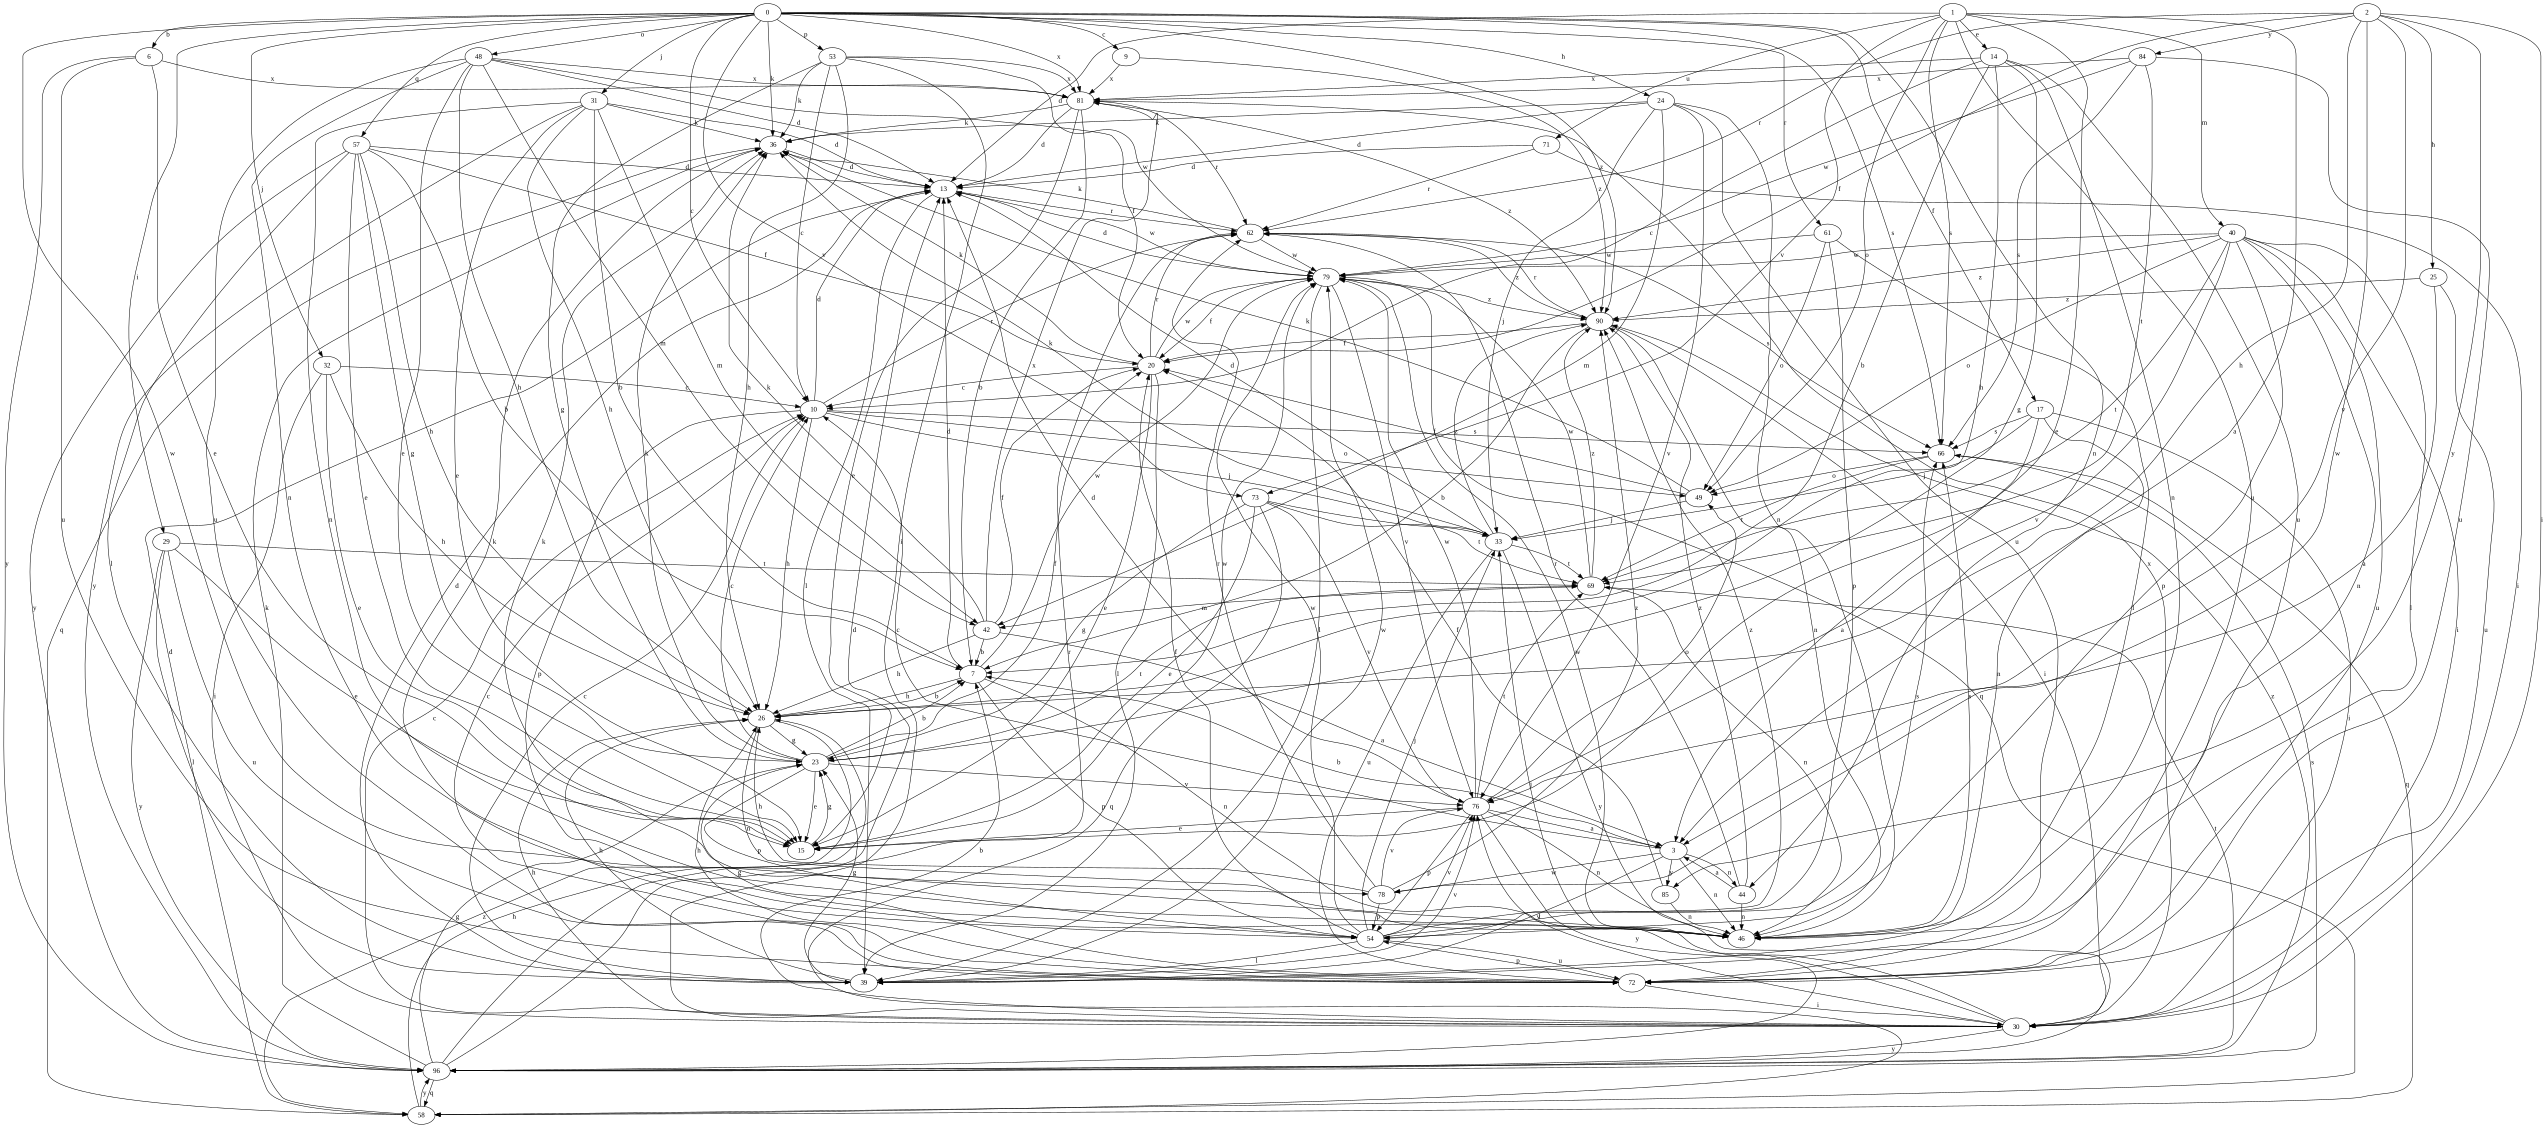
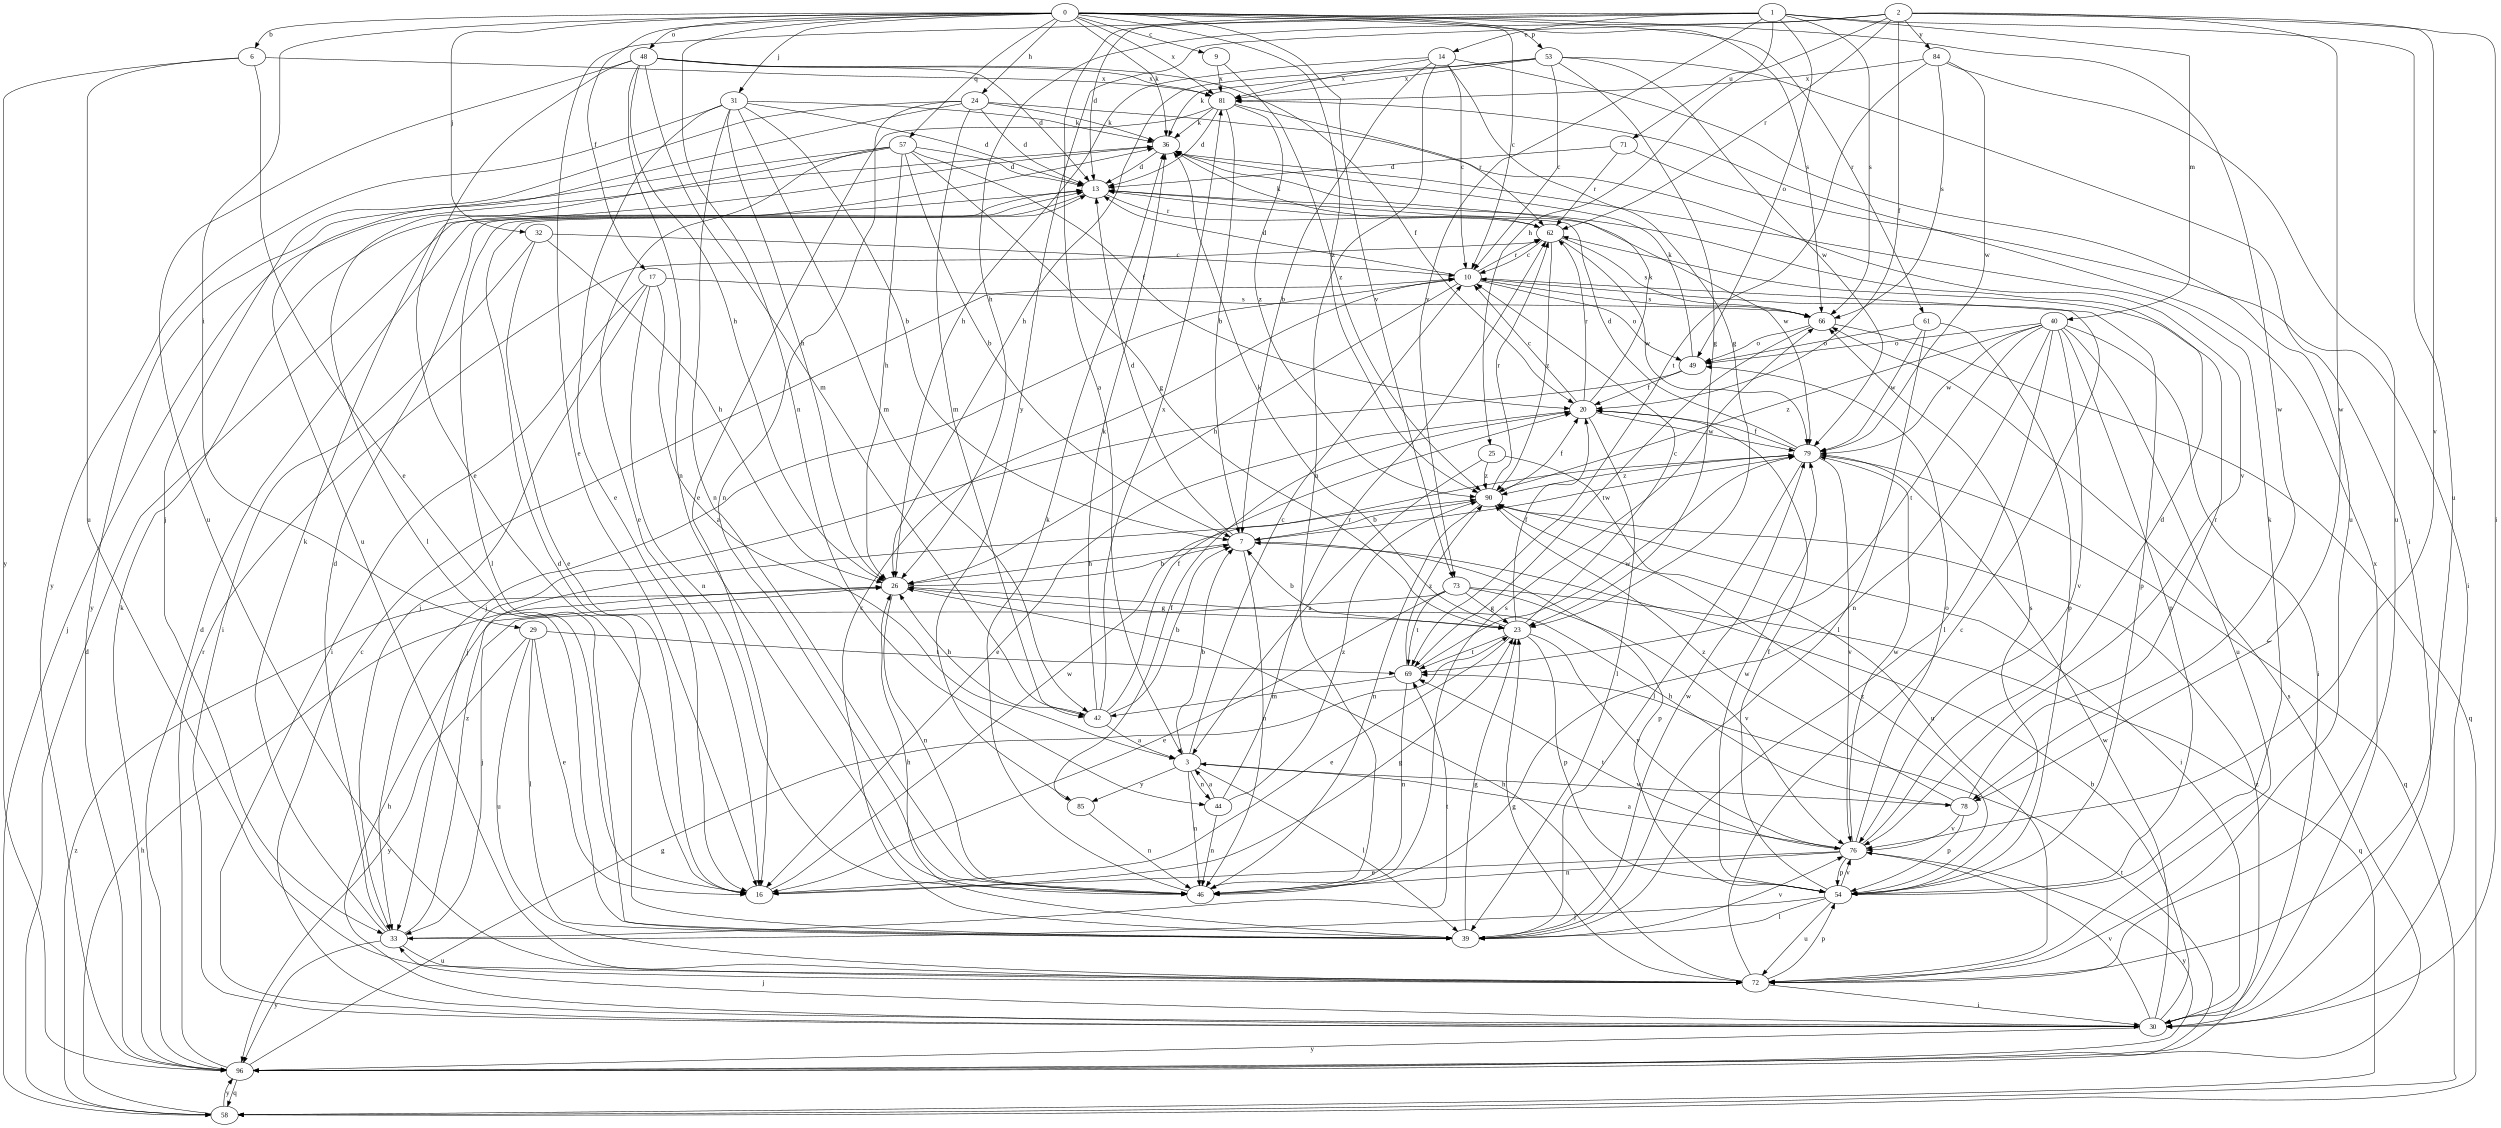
edge "62" -> "10": added, label "c"
edge "36" -> "58": label "q" -> "j"
node "15": label "15" -> "16"
